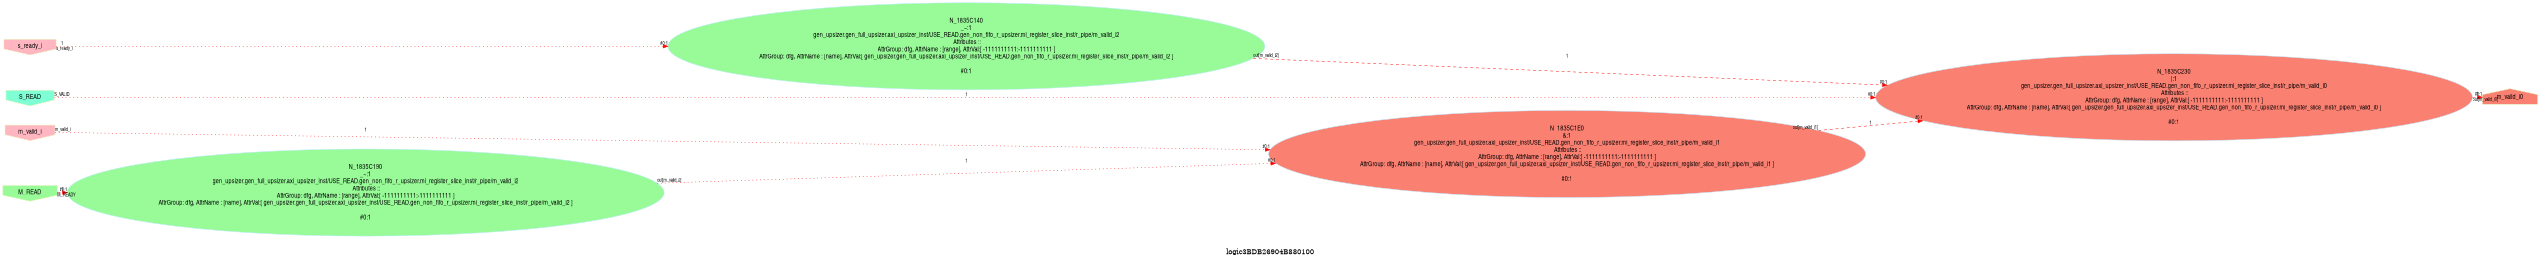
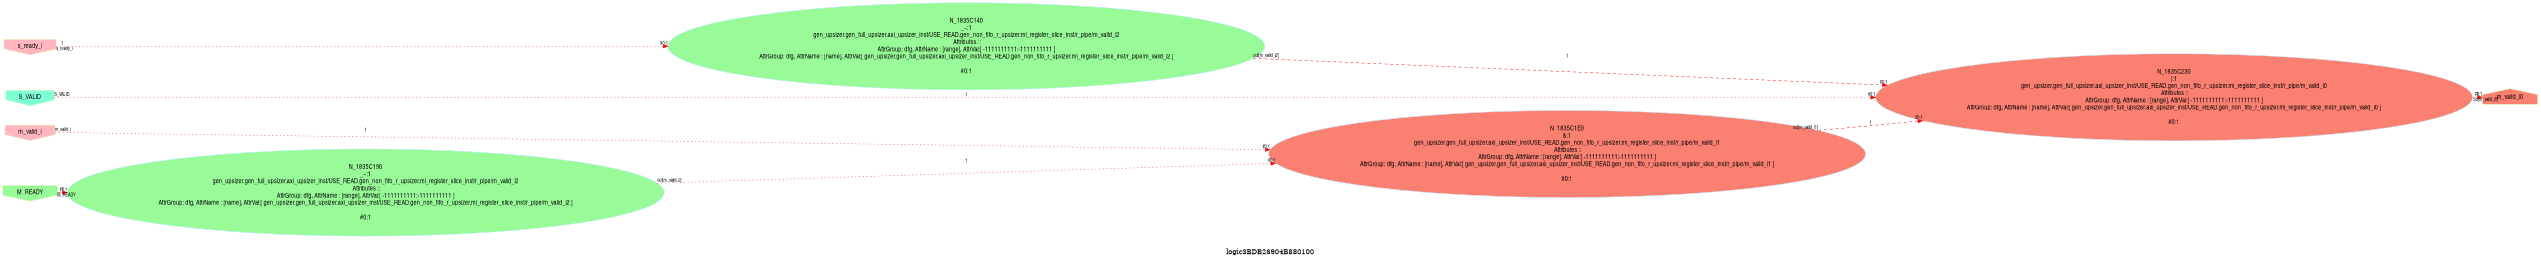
node "S_READ": label "S_READ" -> "S_VALID"
node "M_READ": label "M_READ" -> "M_READY"
